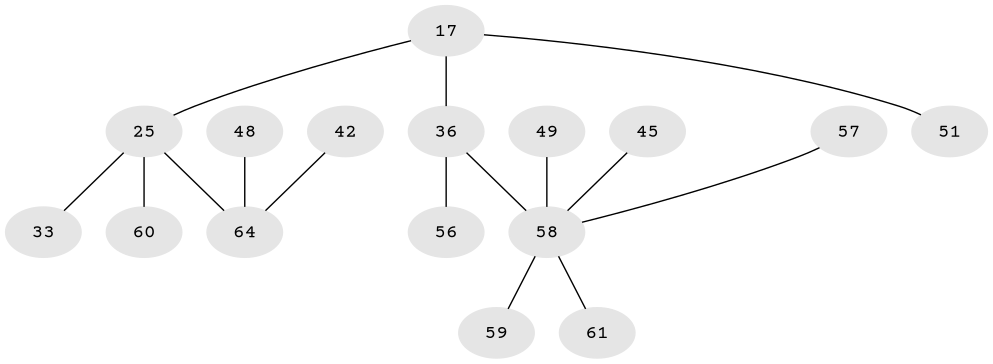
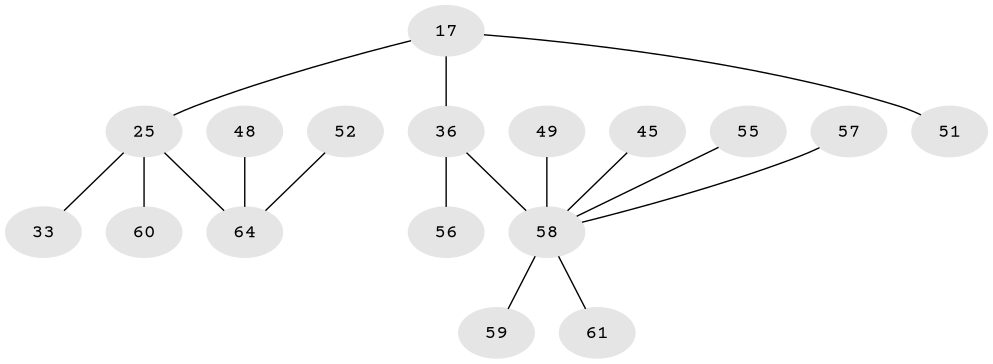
node "42": label "42" -> "52"
node "55": added
